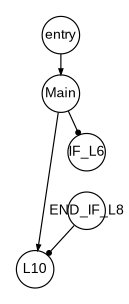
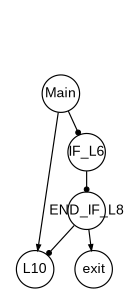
node "entry": removed
edge "IF_L6" -> "END_IF_L8": added
node "exit": added
